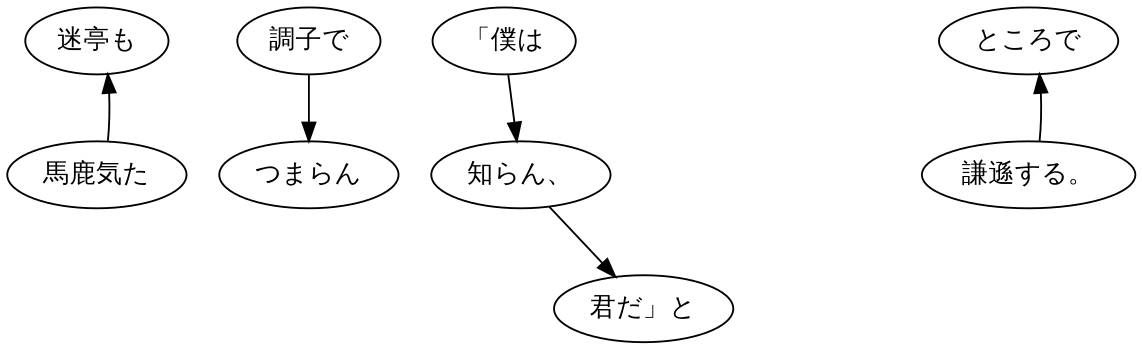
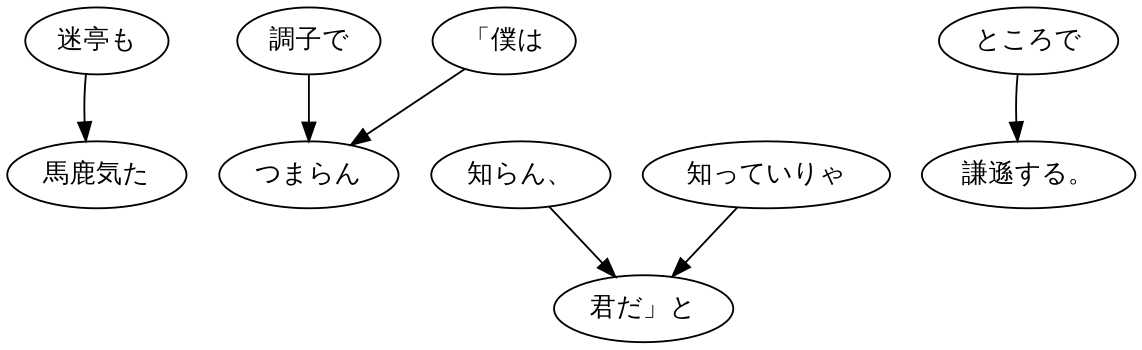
edge "「僕は" -> "知らん、": now "「僕は" -> "つまらん"
edge "馬鹿気た" -> "迷亭も": reversed
edge "謙遜する。" -> "ところで": reversed
node "知っていりゃ": added
